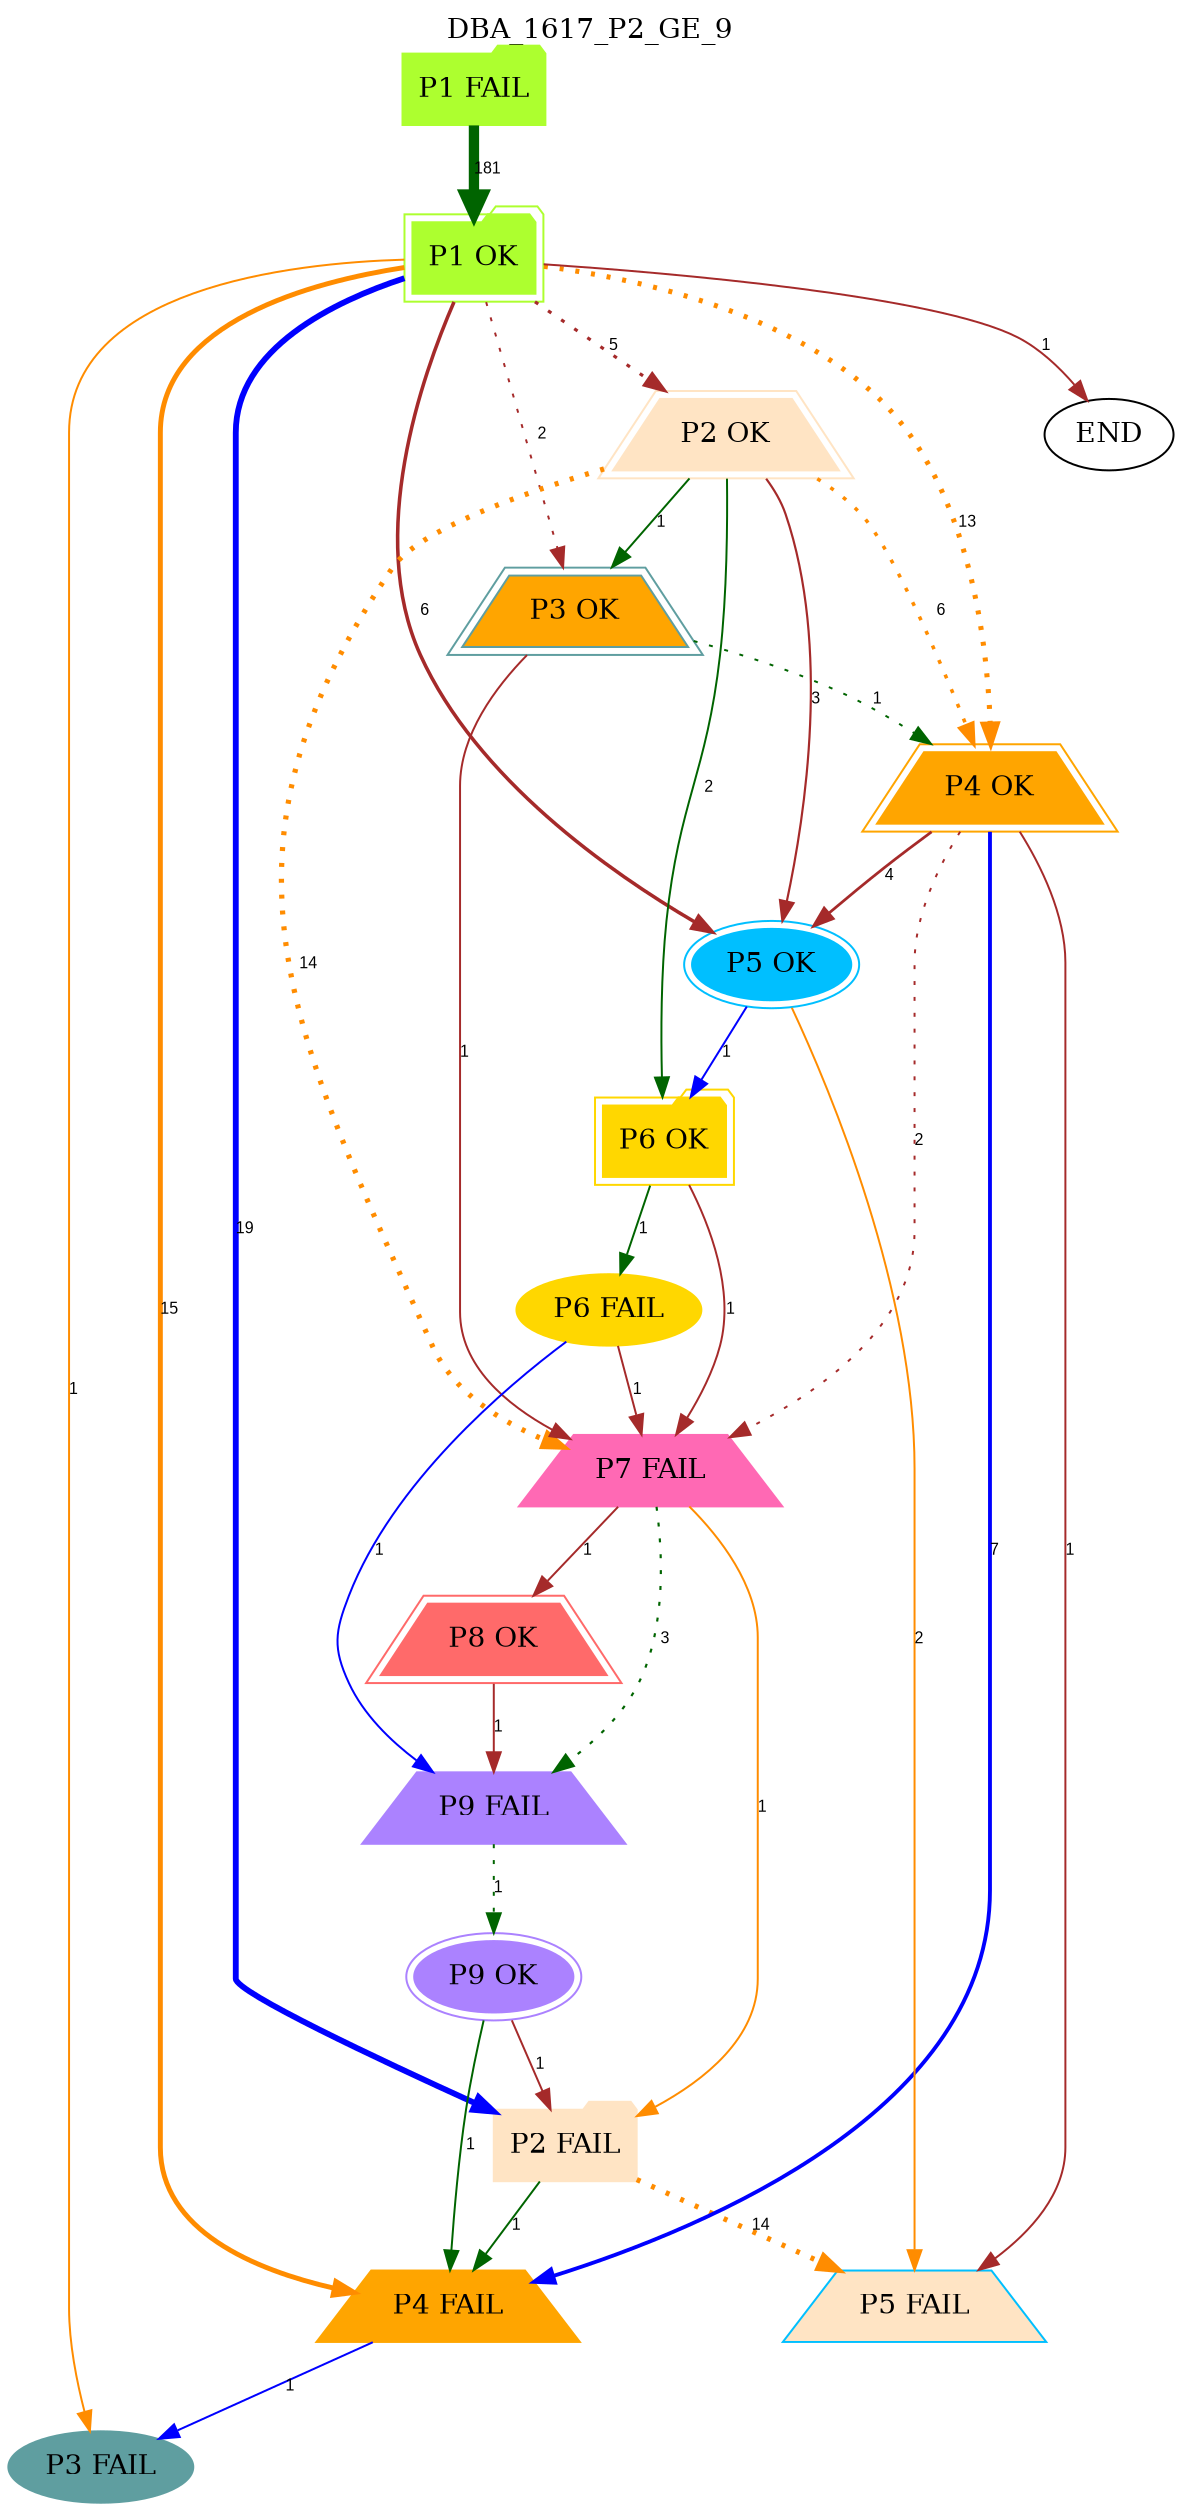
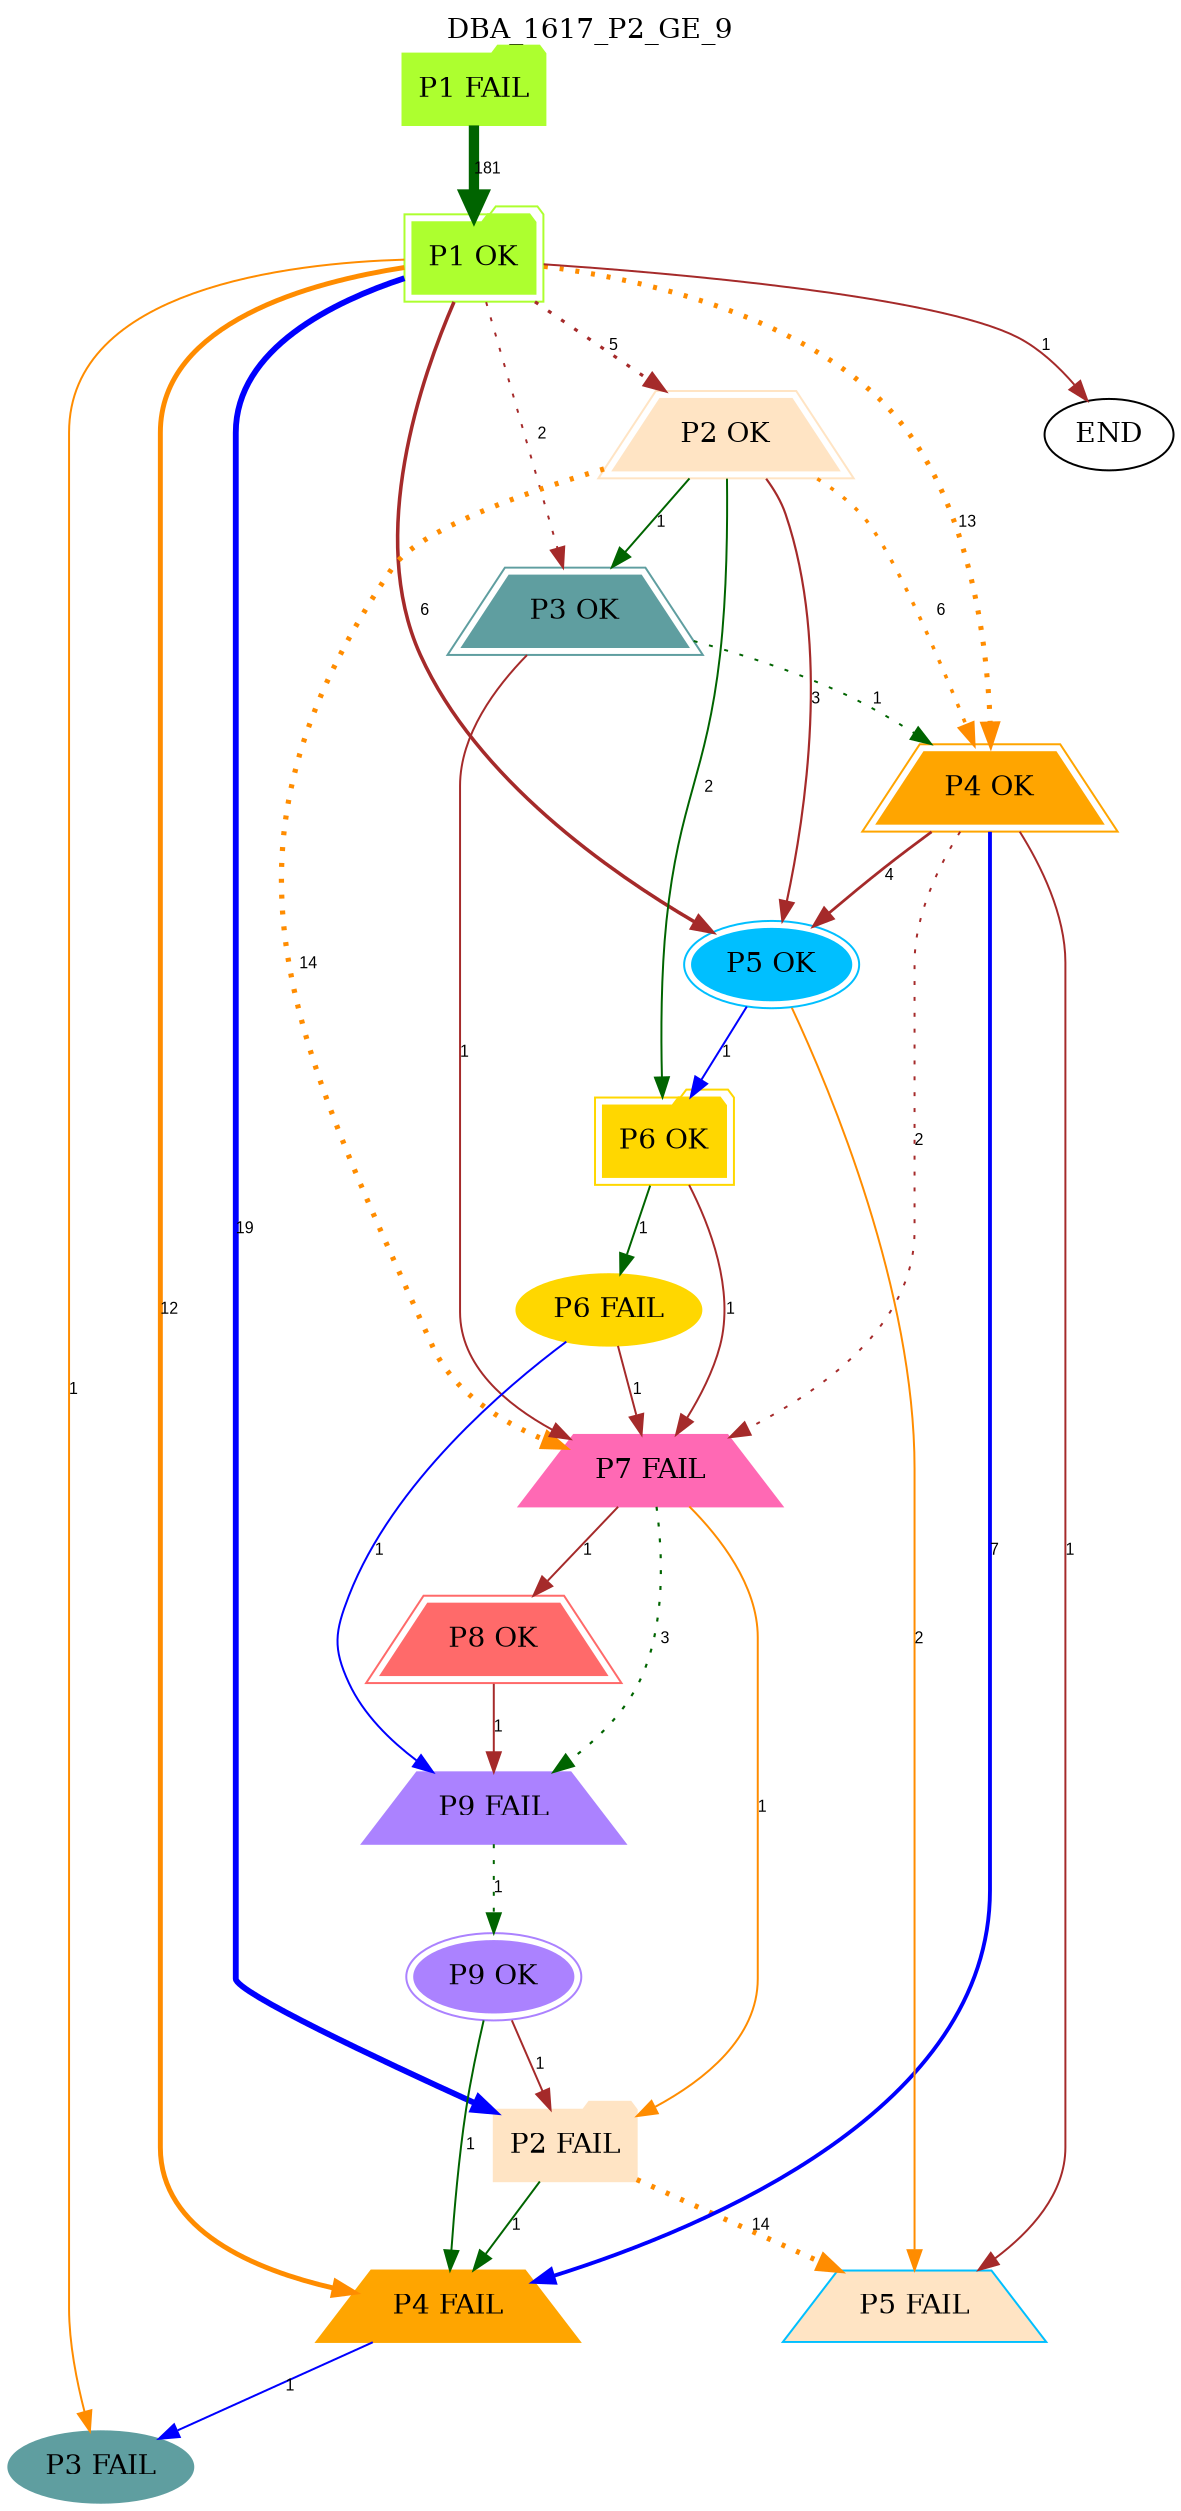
node "P3 OK": fillcolor orange -> cadetblue
edge "P1 OK" -> "P4 FAIL": label "15" -> "12"
